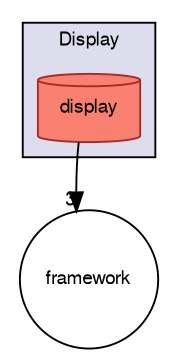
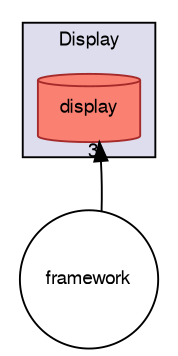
edge "display" -> "framework": reversed
